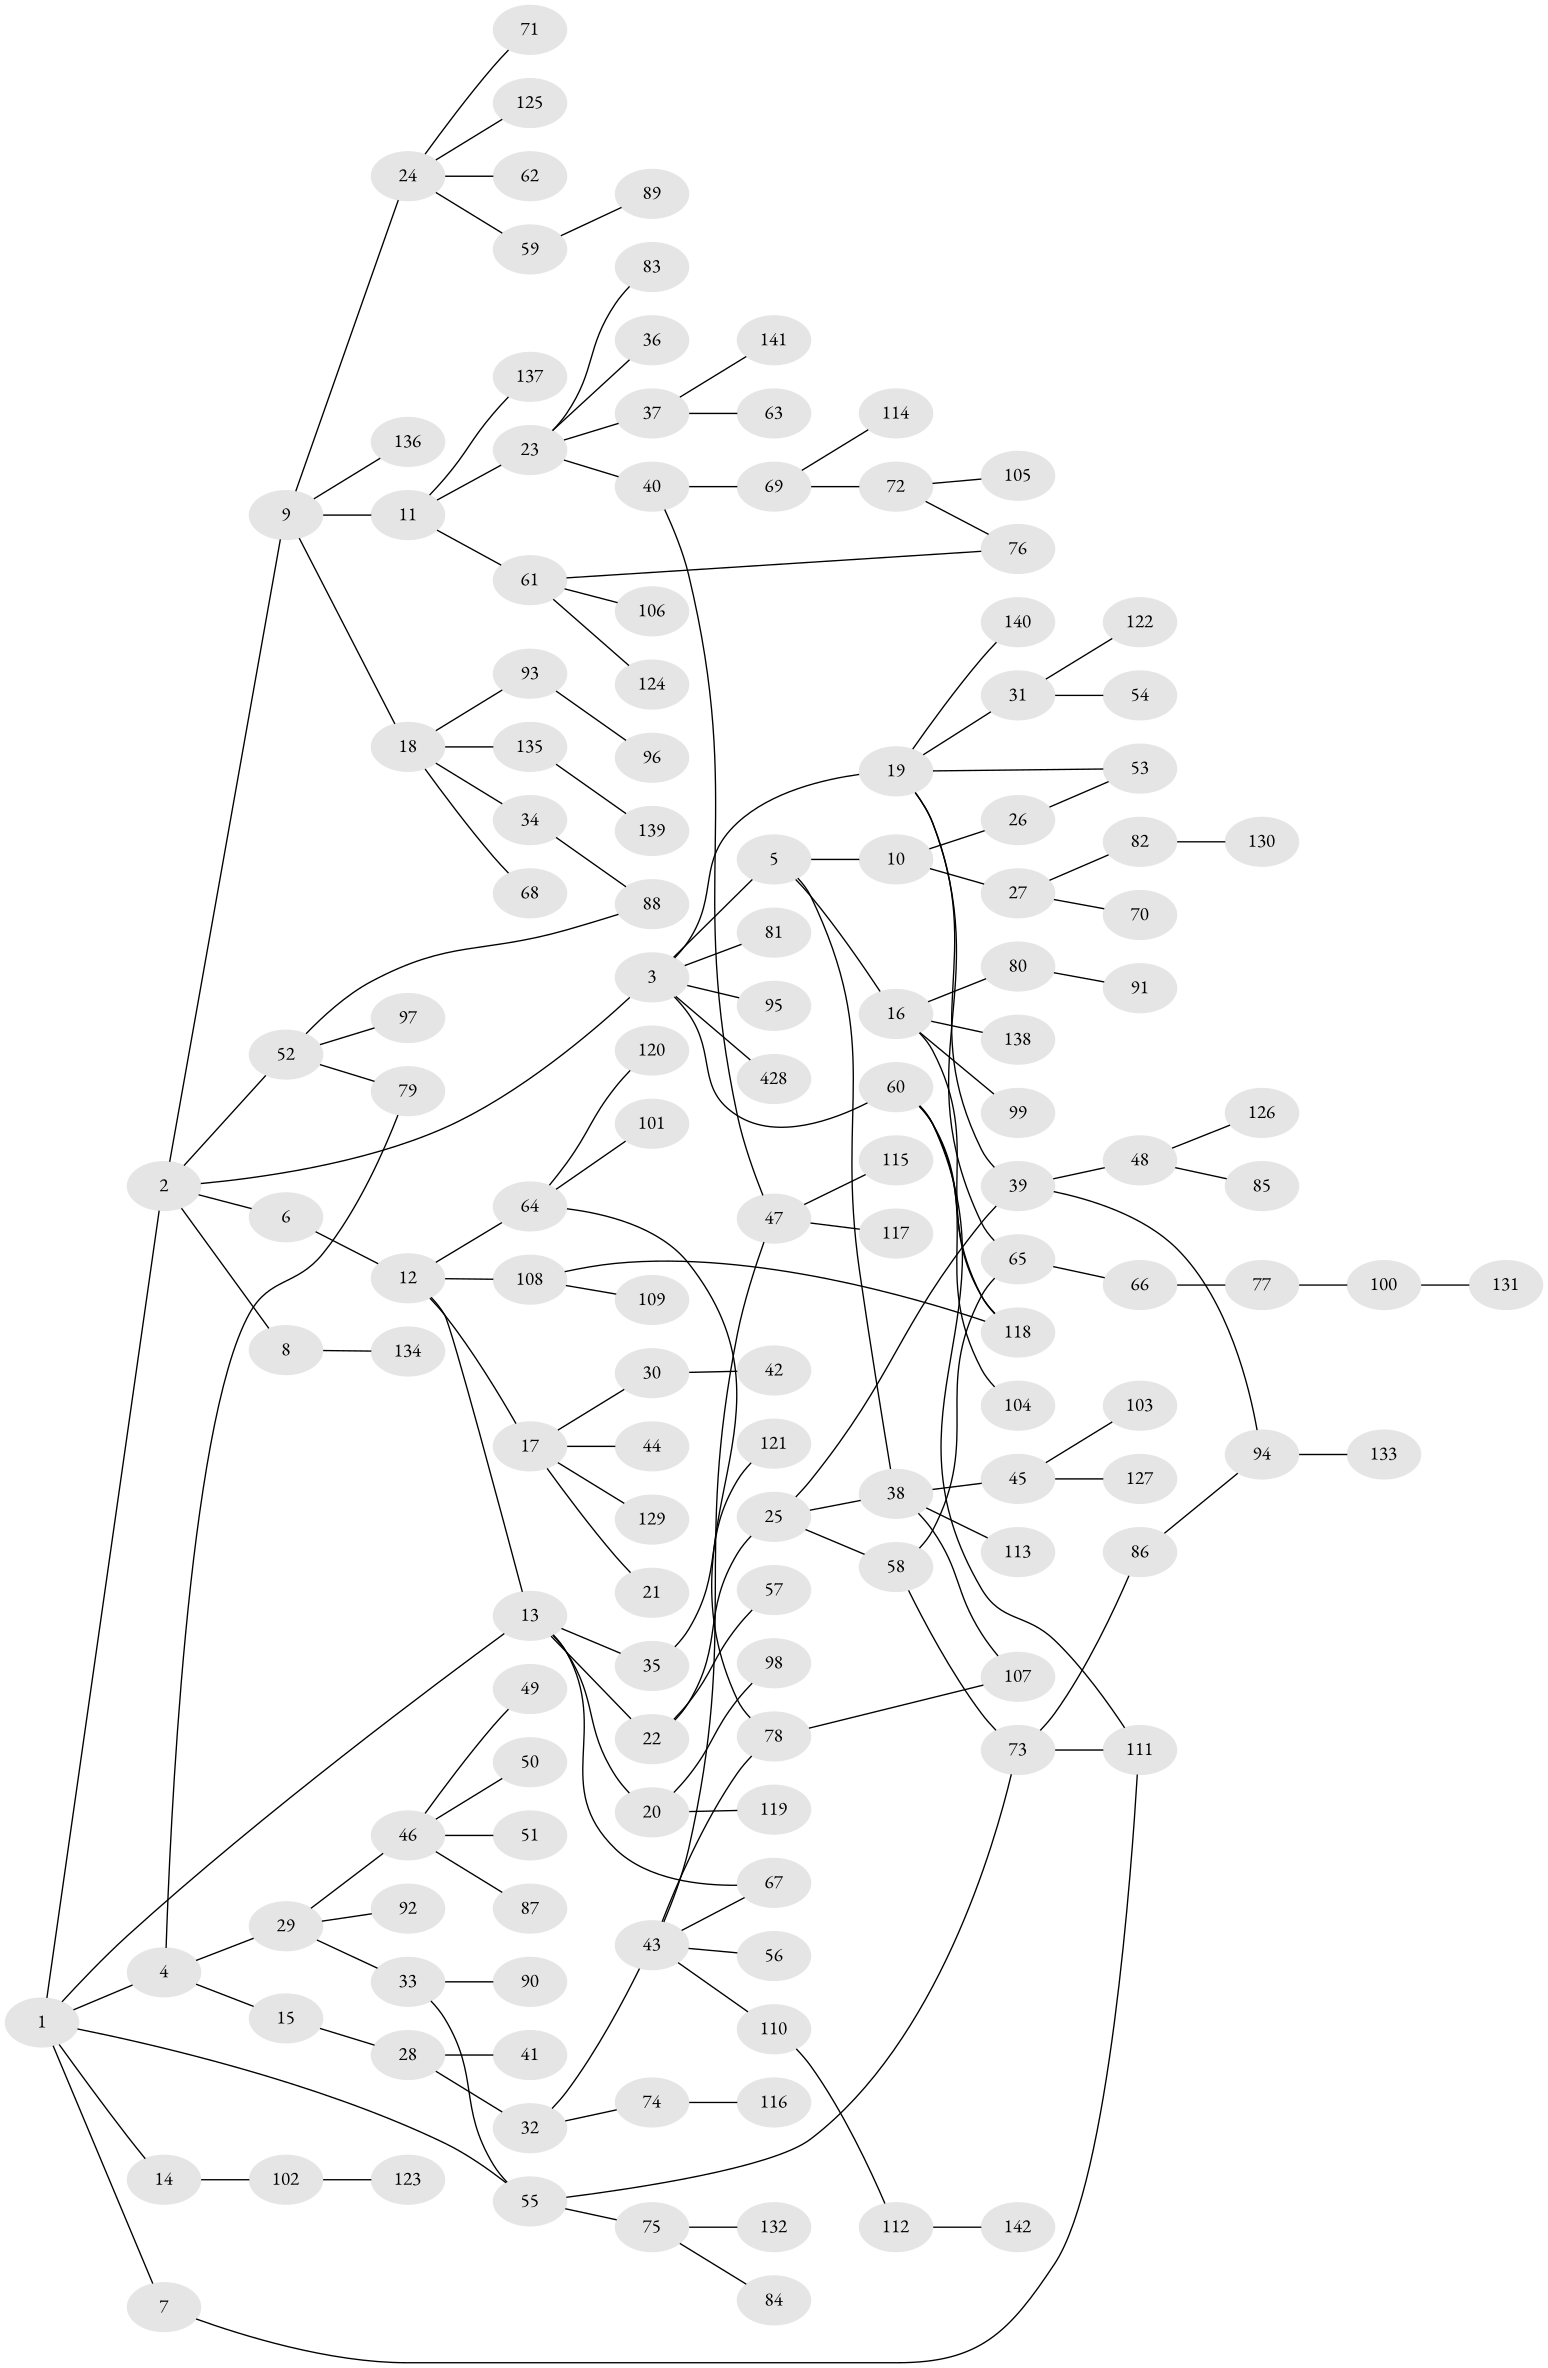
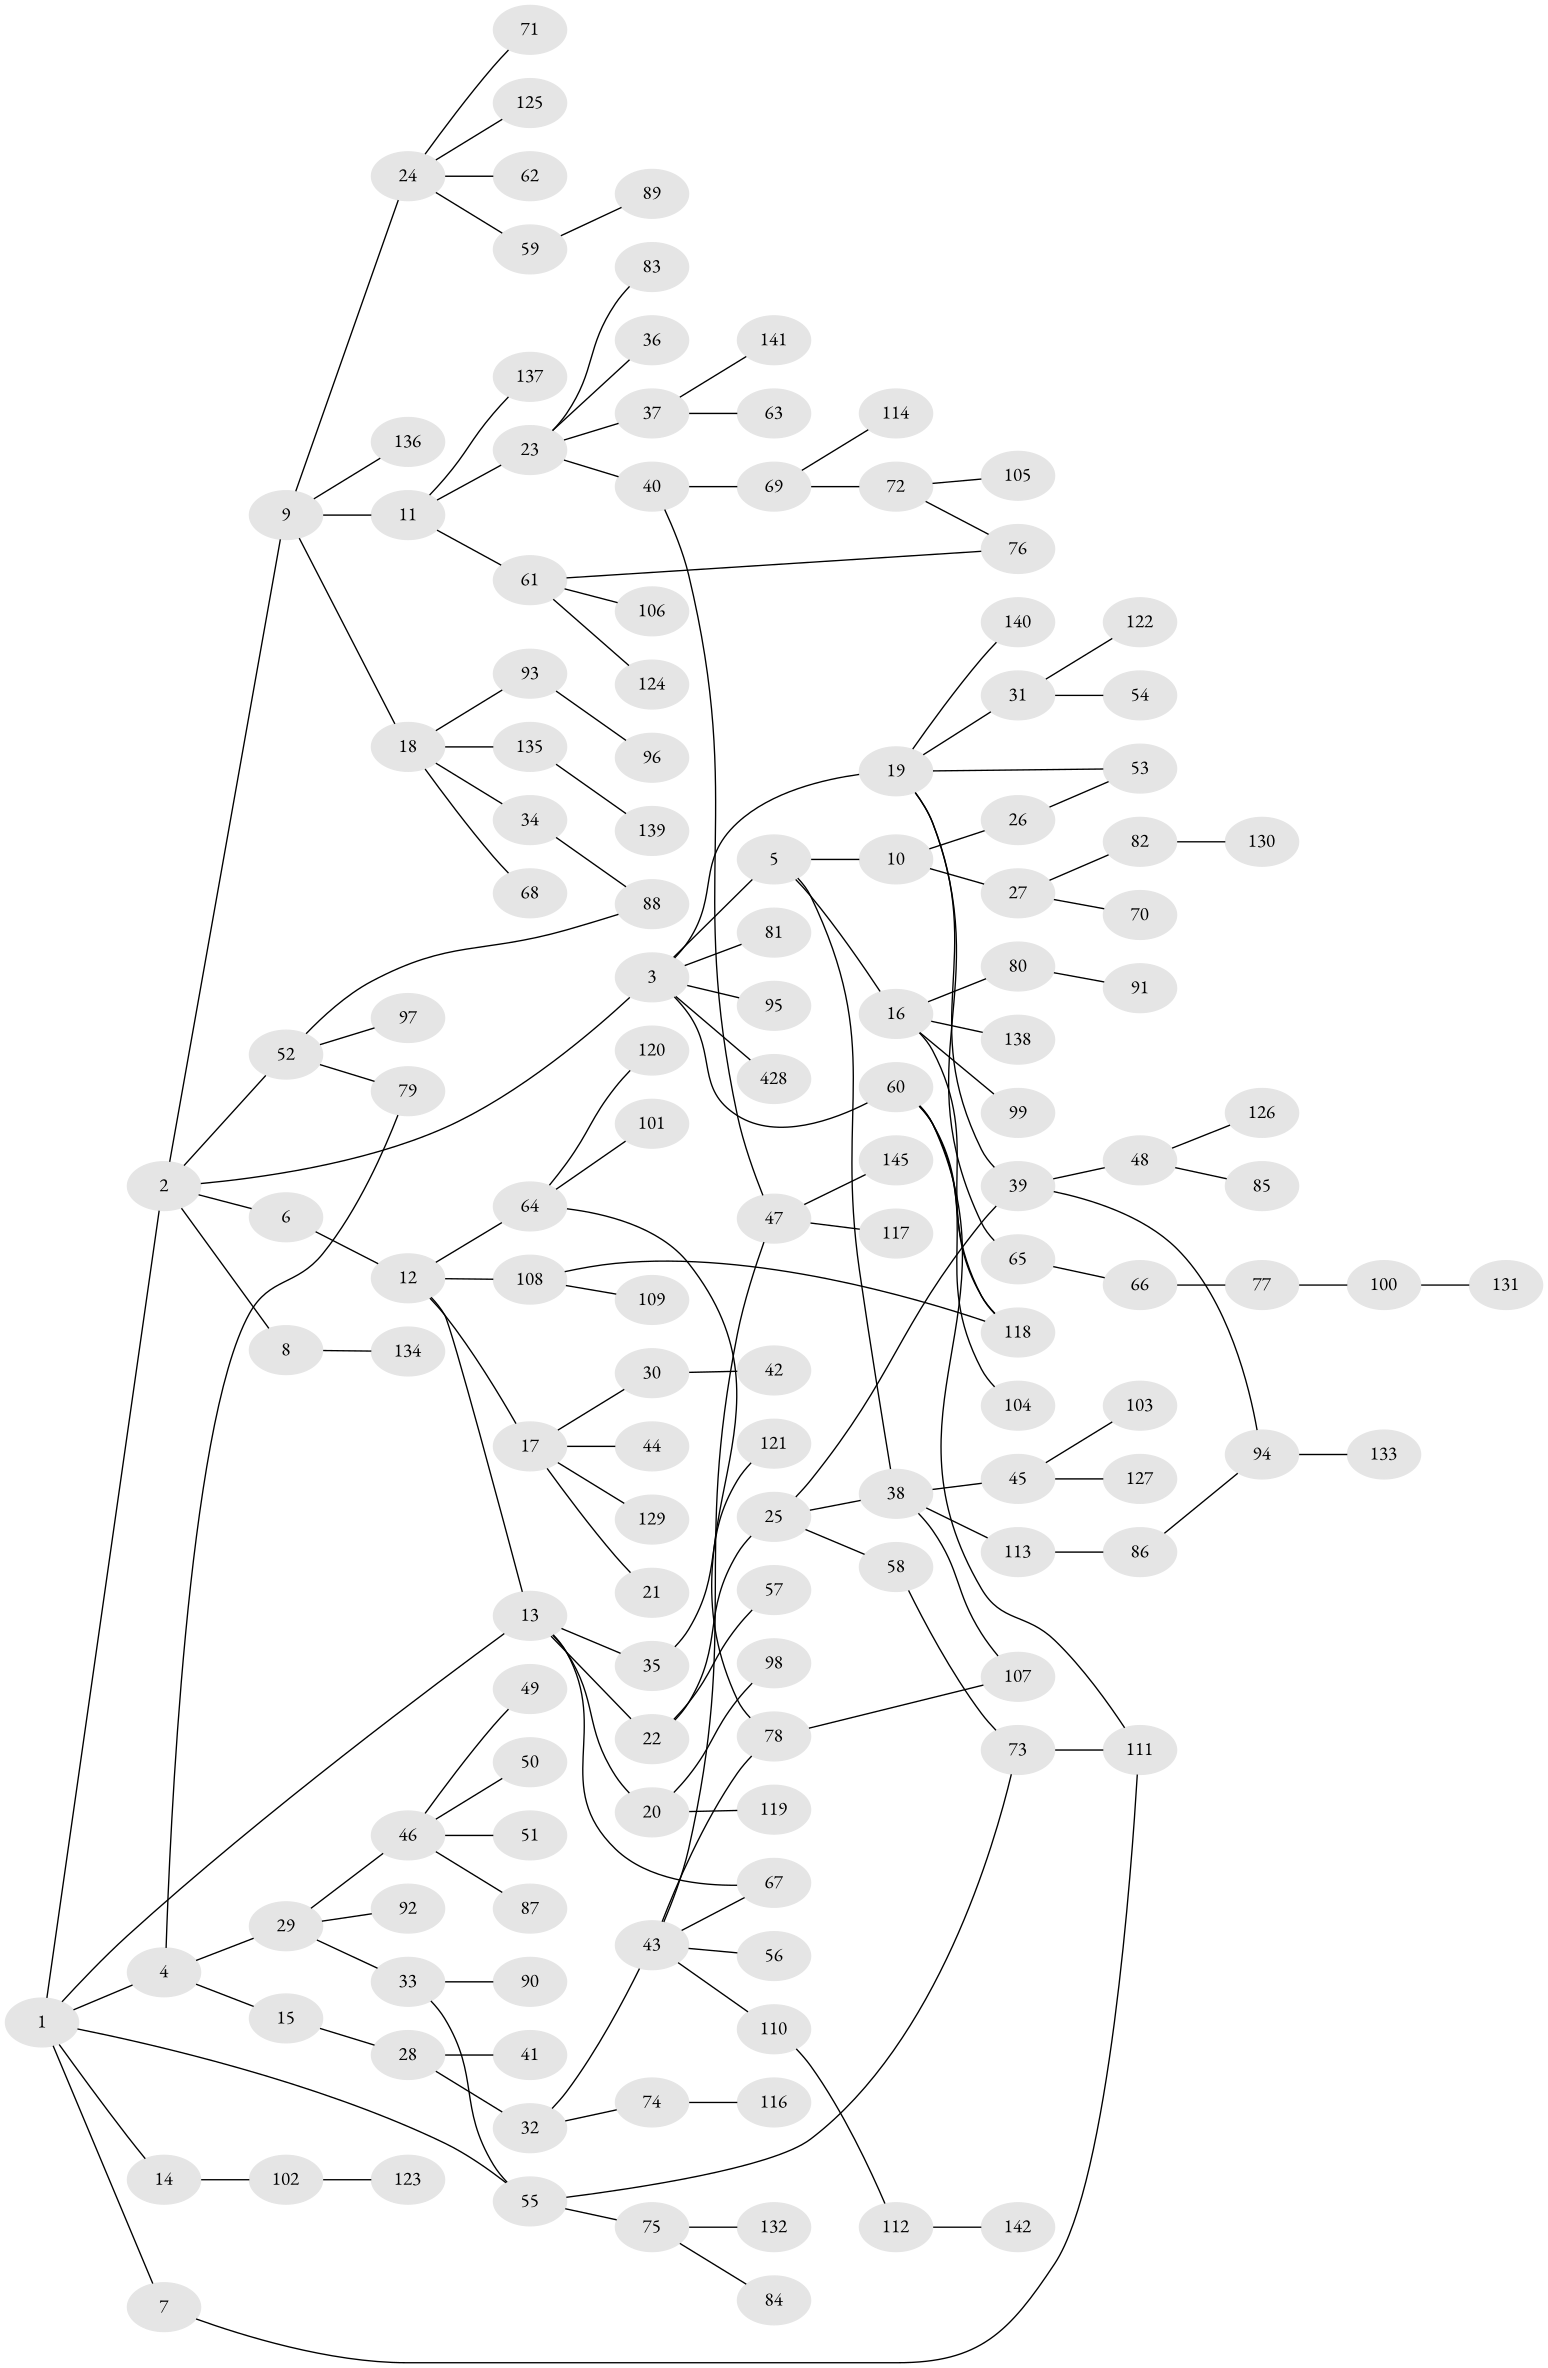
node "115": label "115" -> "145"
edge "65" -- "58": removed
edge "86" -- "73": now "86" -- "113"
